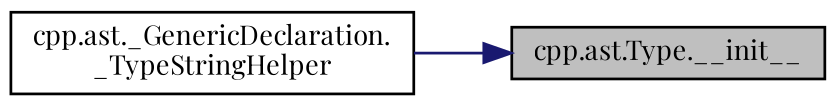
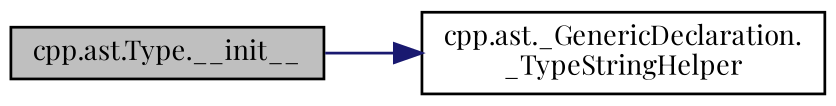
edge "cpp.ast._GenericDeclaration. _TypeStringHelper" -> "cpp.ast.Type.__init__": reversed
